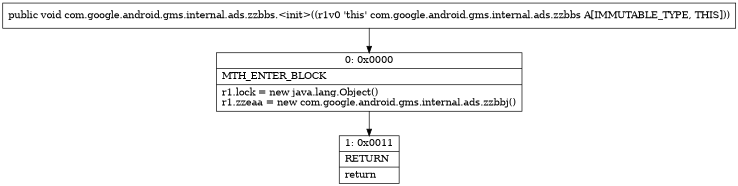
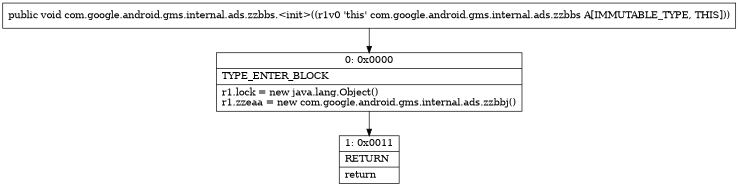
node "0: 0x0000": text "MTH_ENTER_BLOCK" -> "TYPE_ENTER_BLOCK"
